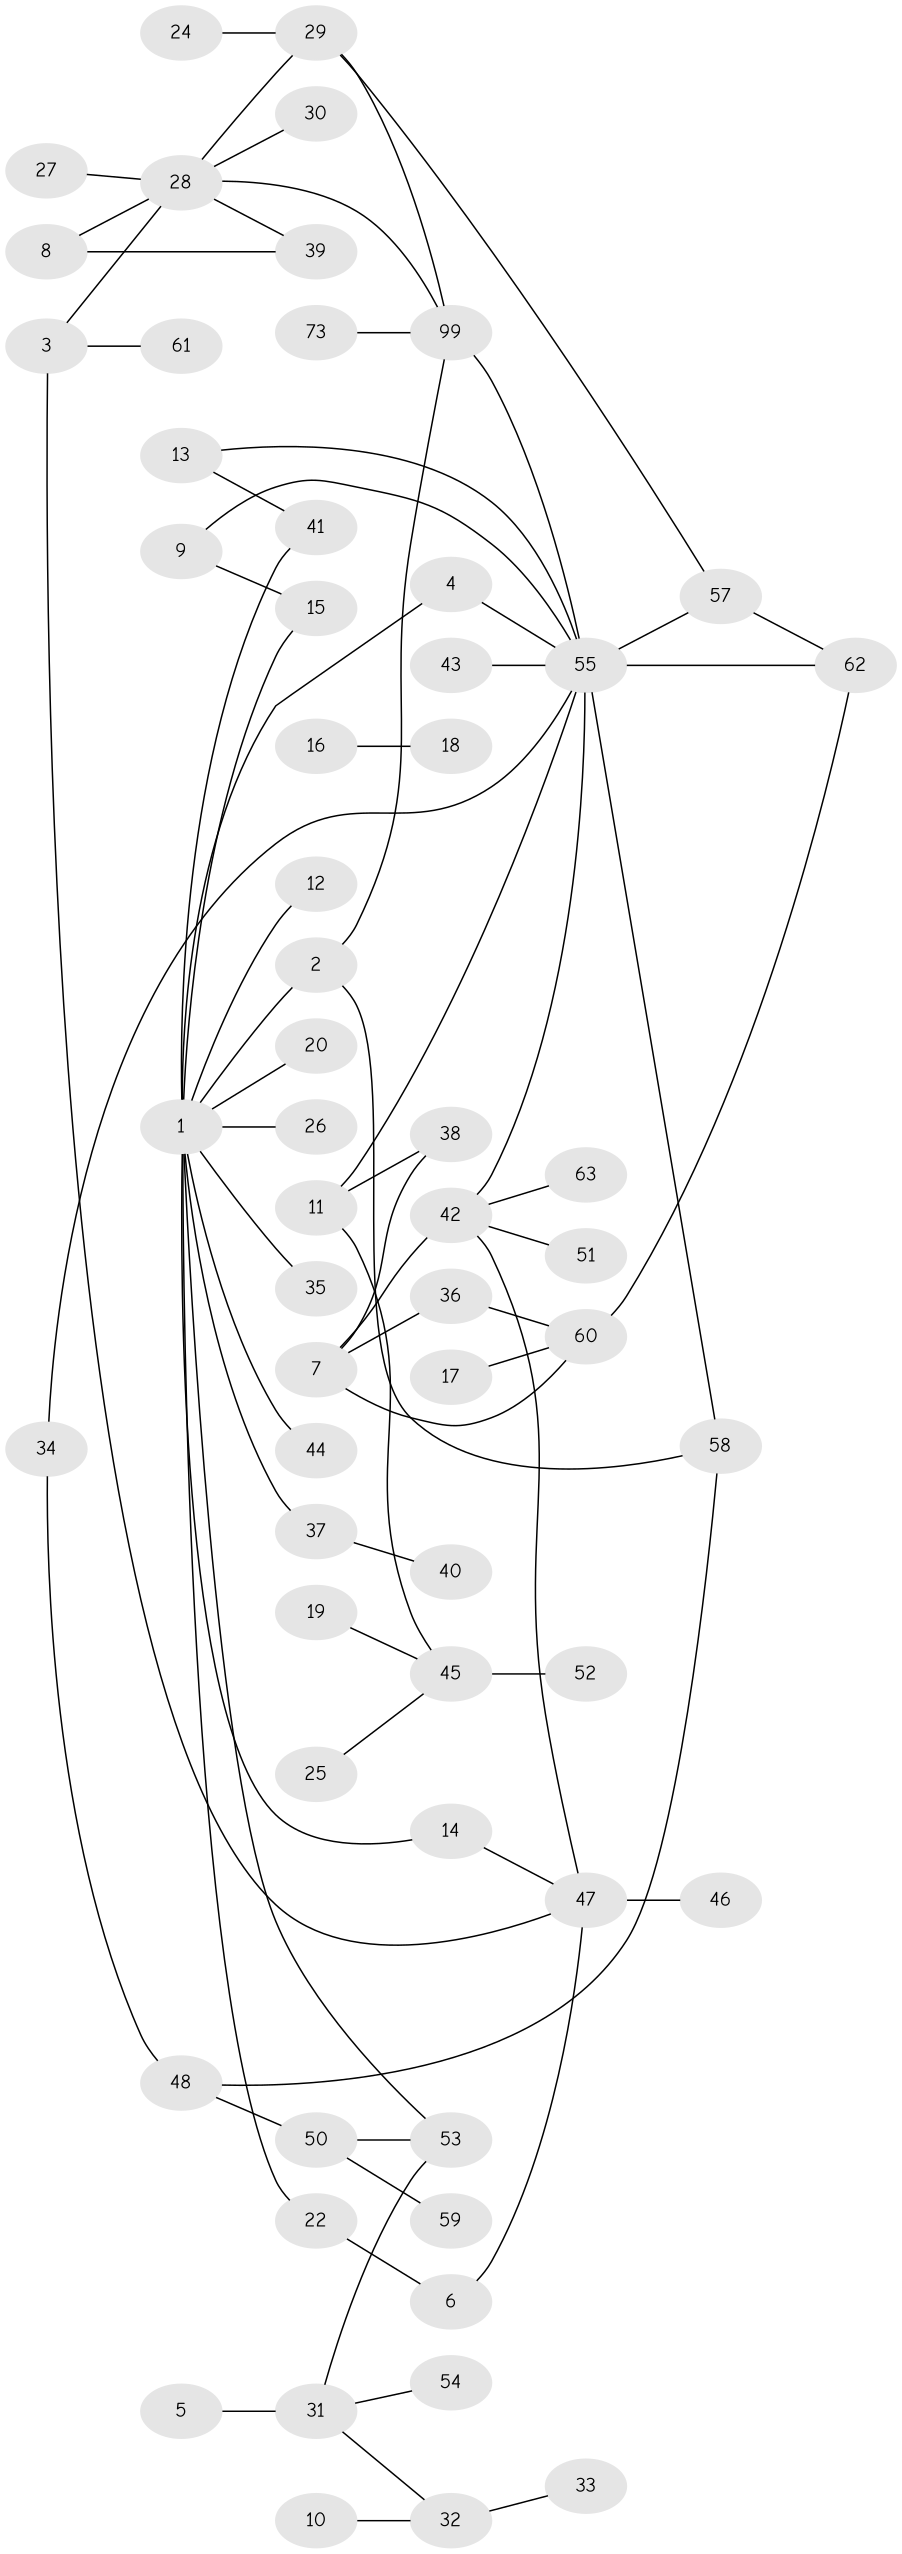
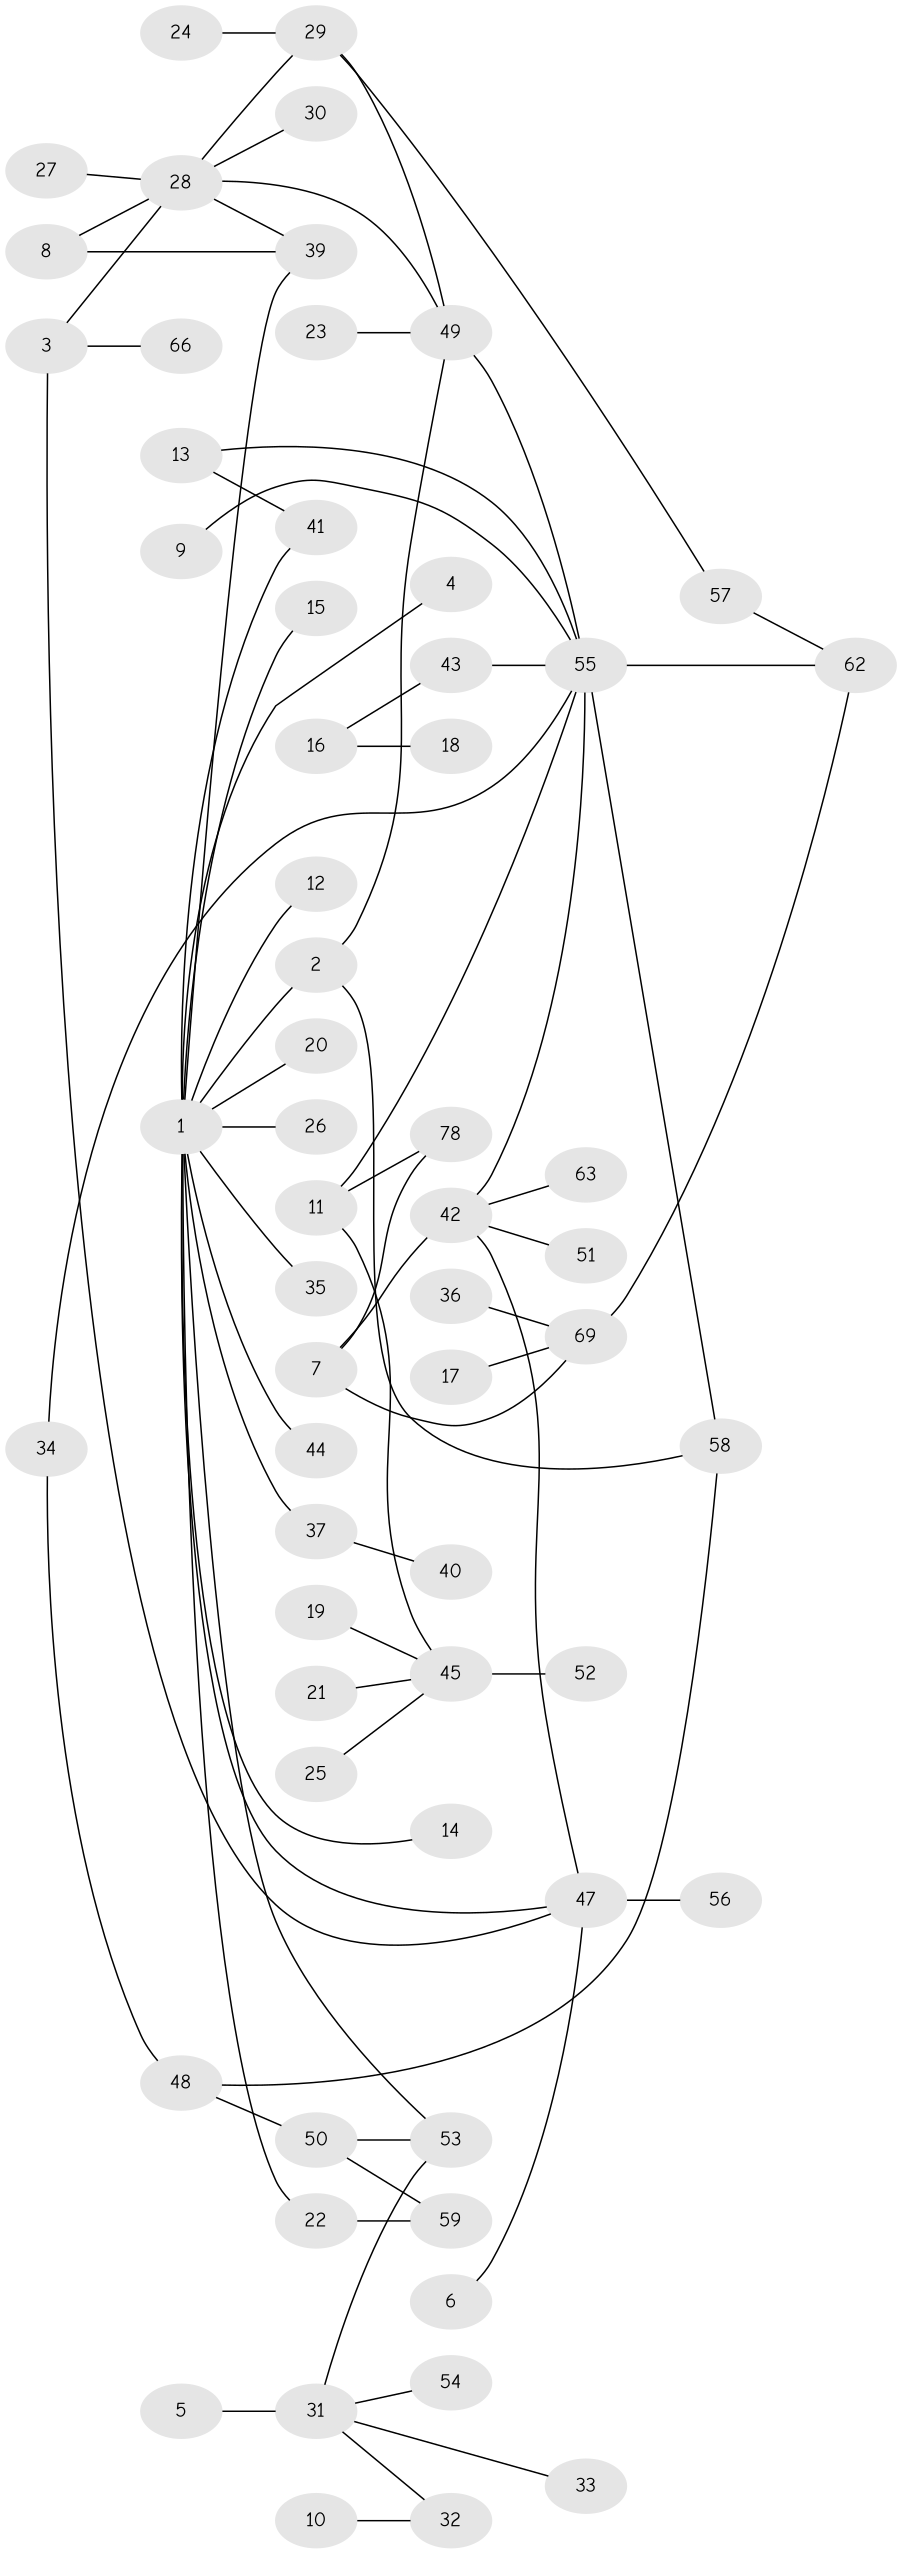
node "73": label "73" -> "23"
node "99": label "99" -> "49"
node "61": label "61" -> "66"
edge "9" -- "15": removed
edge "4" -- "55": removed
edge "57" -- "55": removed
edge "39" -- "1": added
edge "43" -- "16": added
node "38": label "38" -> "78"
edge "36" -- "7": removed
node "60": label "60" -> "69"
node "21": added
edge "14" -- "47": now "1" -- "47"
node "46": label "46" -> "56"
edge "22" -- "6": now "22" -- "59"
edge "33" -- "32": now "33" -- "31"
